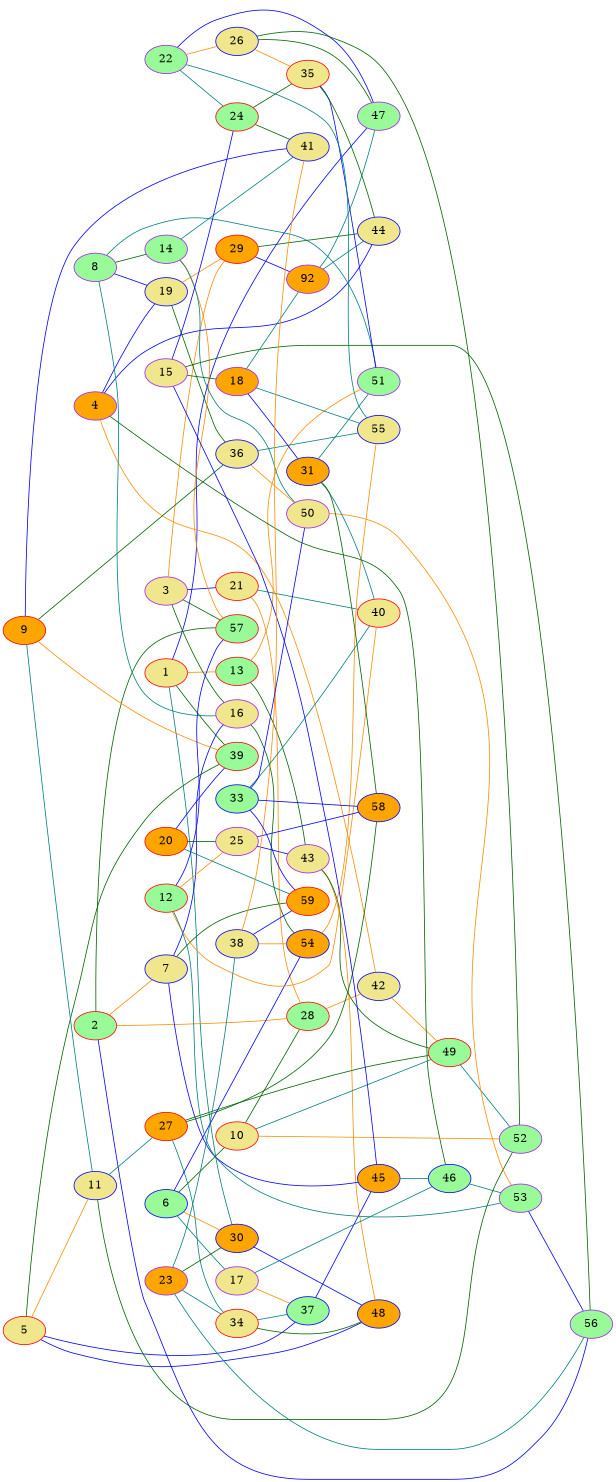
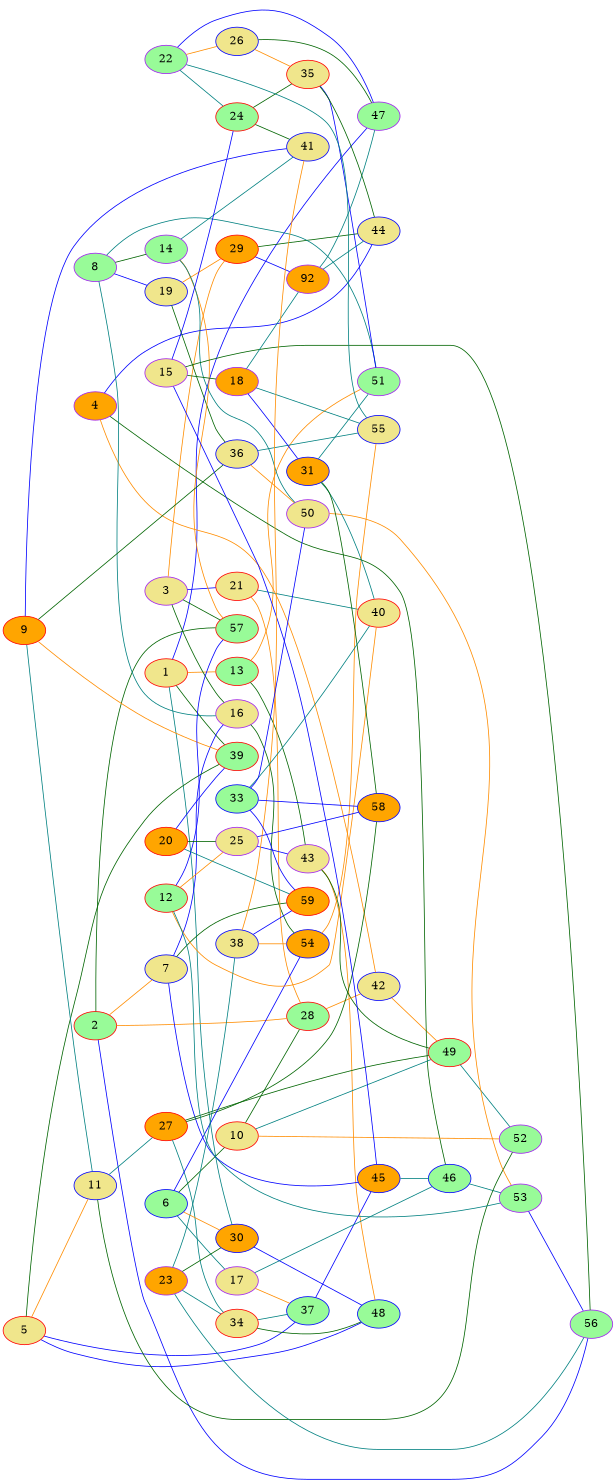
edge "19" -- "4": removed
edge "26" -- "52": removed
node "48": fillcolor orange -> palegreen
